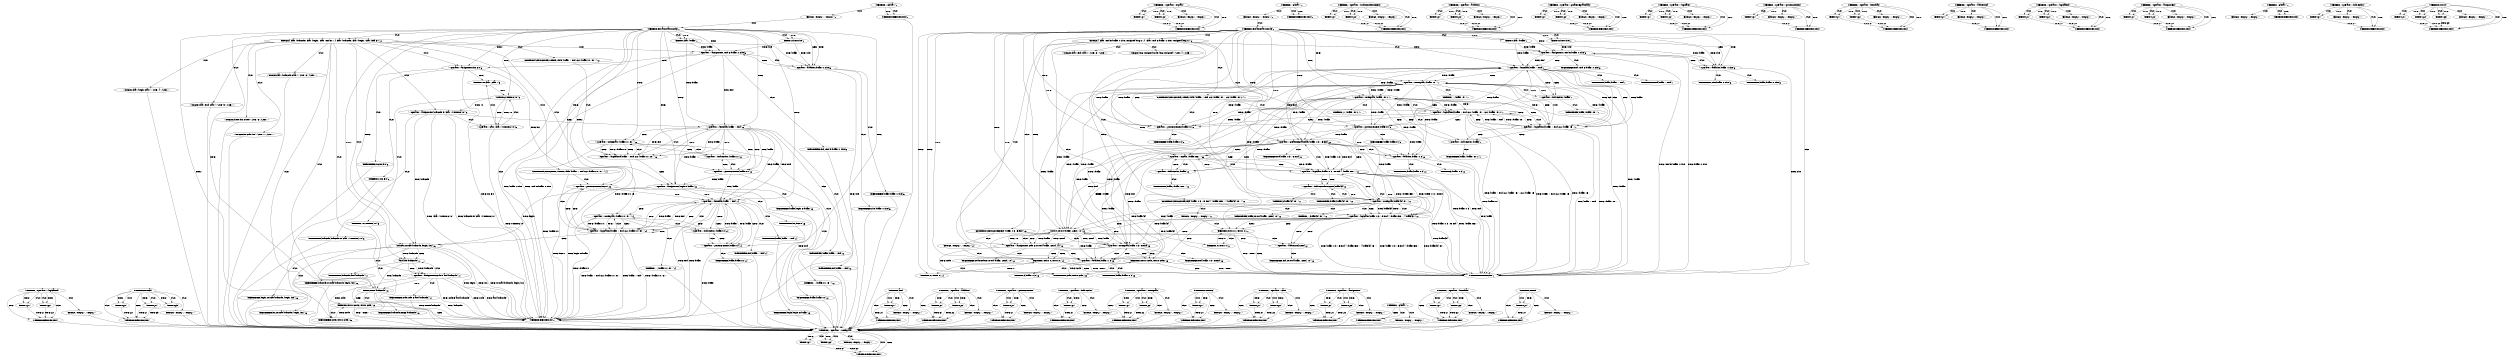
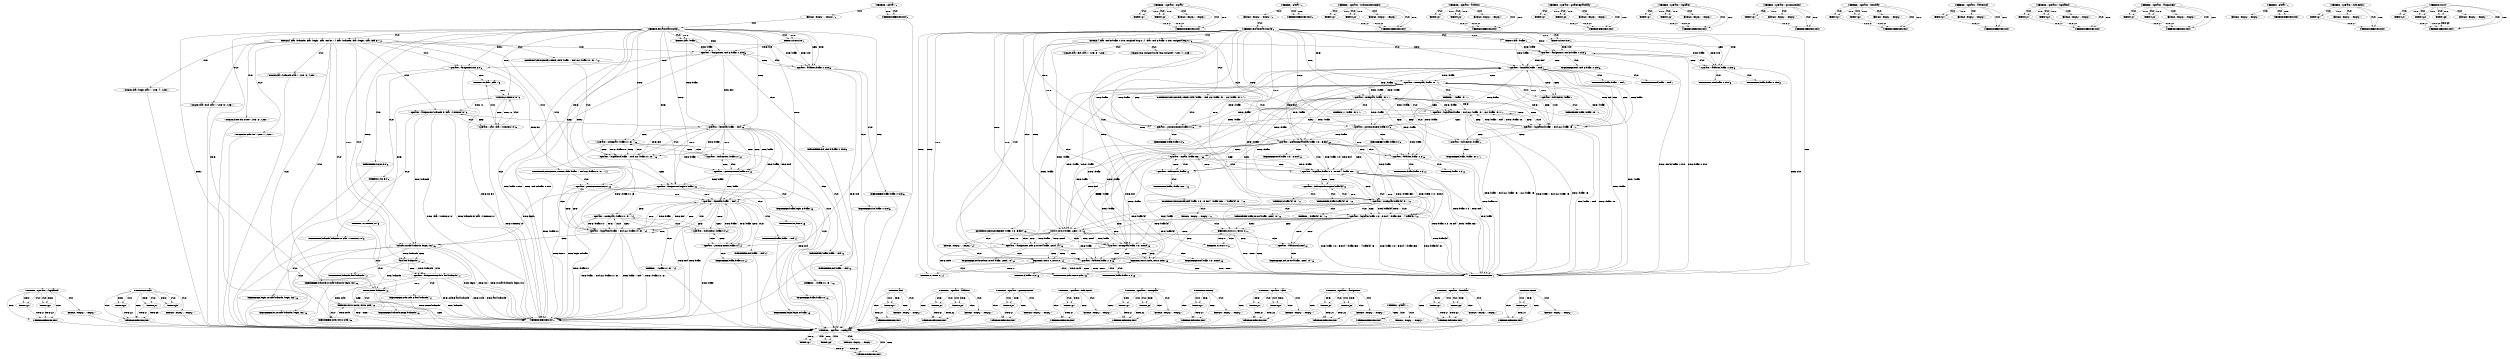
edge "(<operator>.cast,(char *)MALLOC(10))" -> "(<operator>.assignment,buf_code = (char *)MALLOC(10))": added, label "CFG:"
edge "(MALLOC,MALLOC(10))" -> "(LITERAL,10,MALLOC(10))": label "AST: " -> "CDG: "
